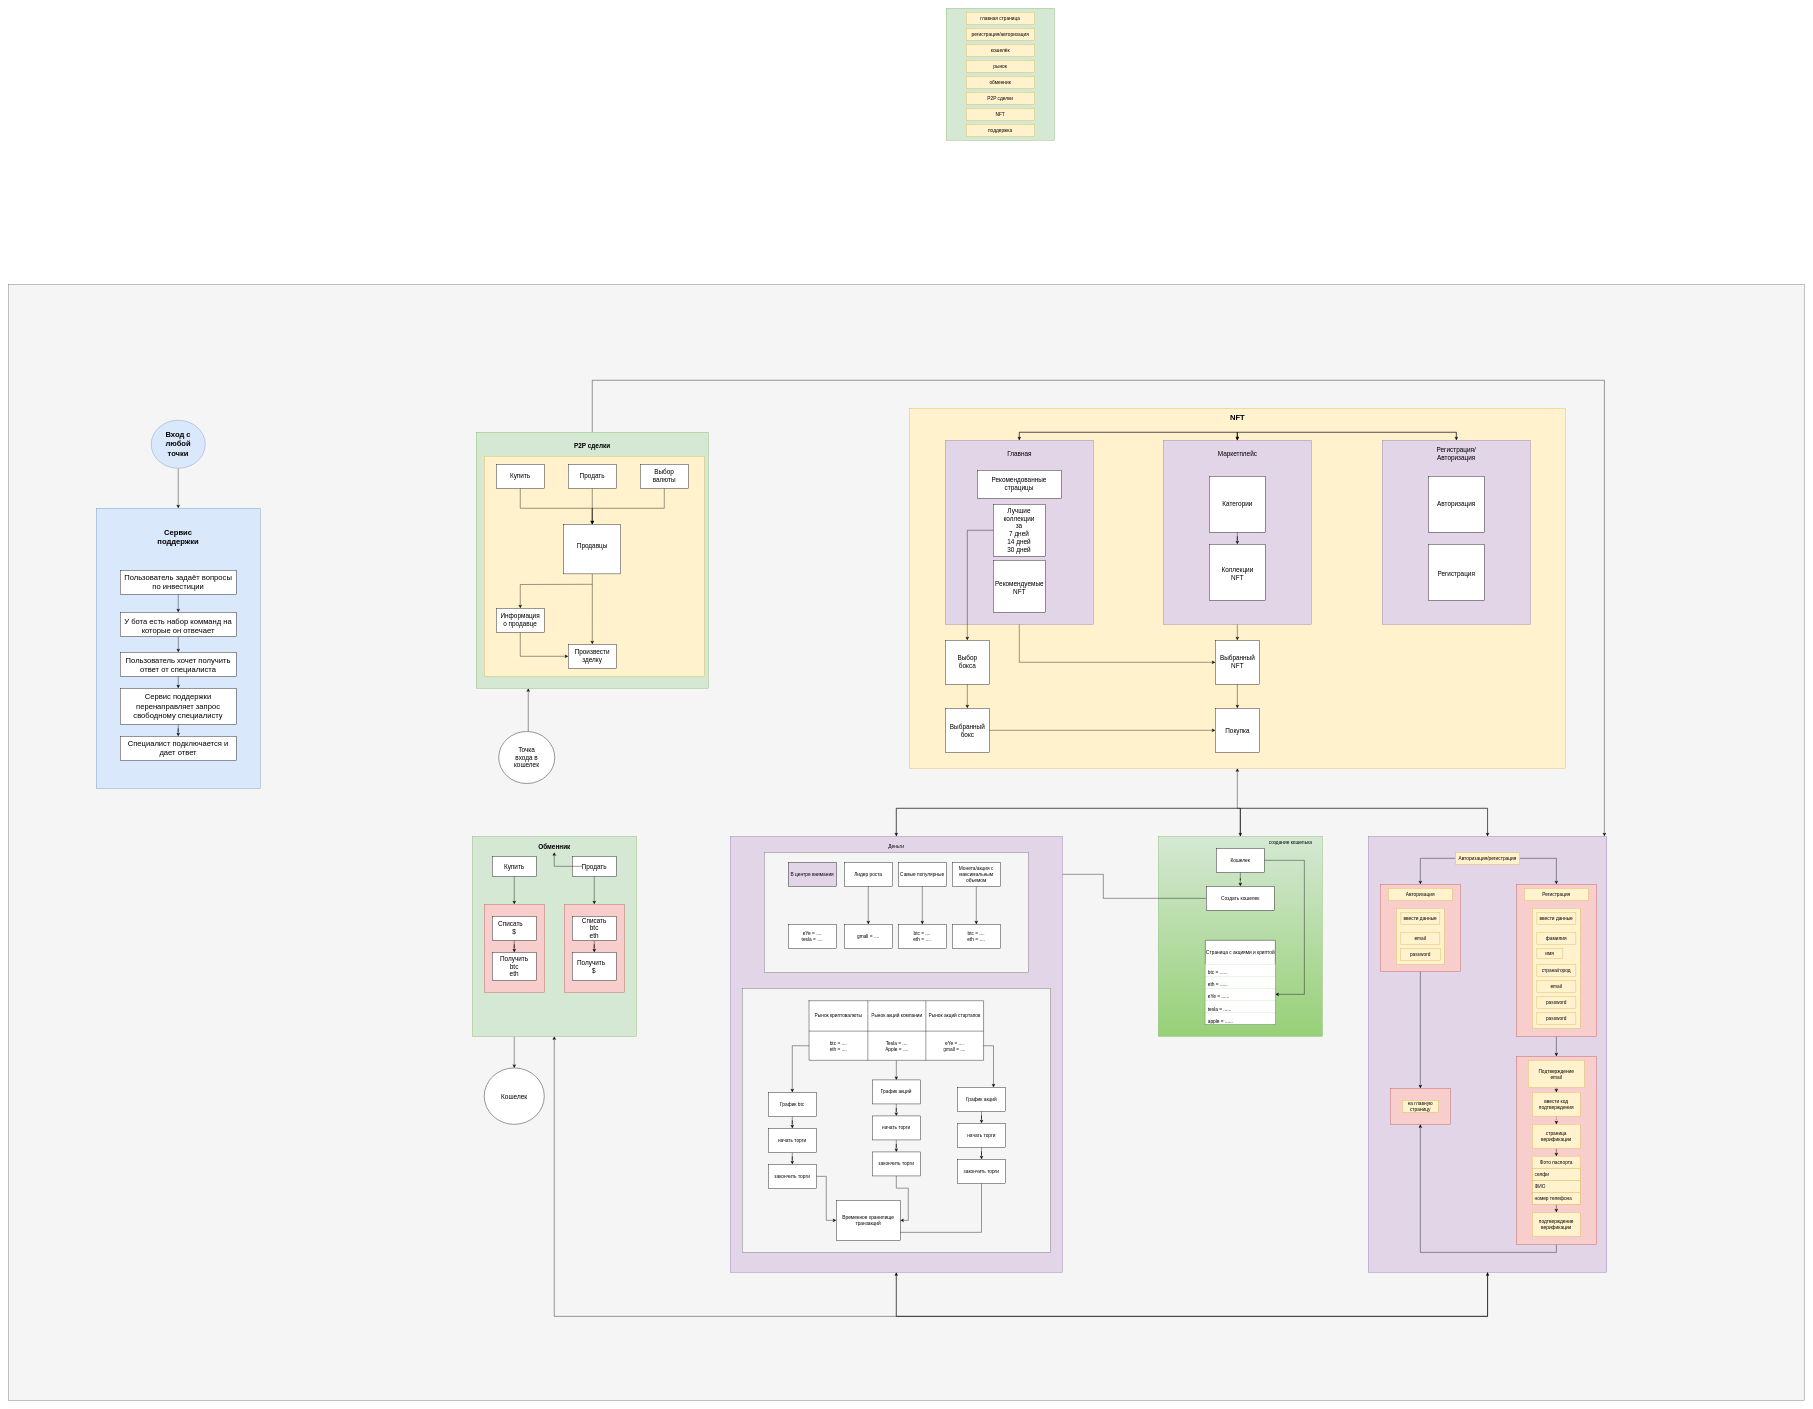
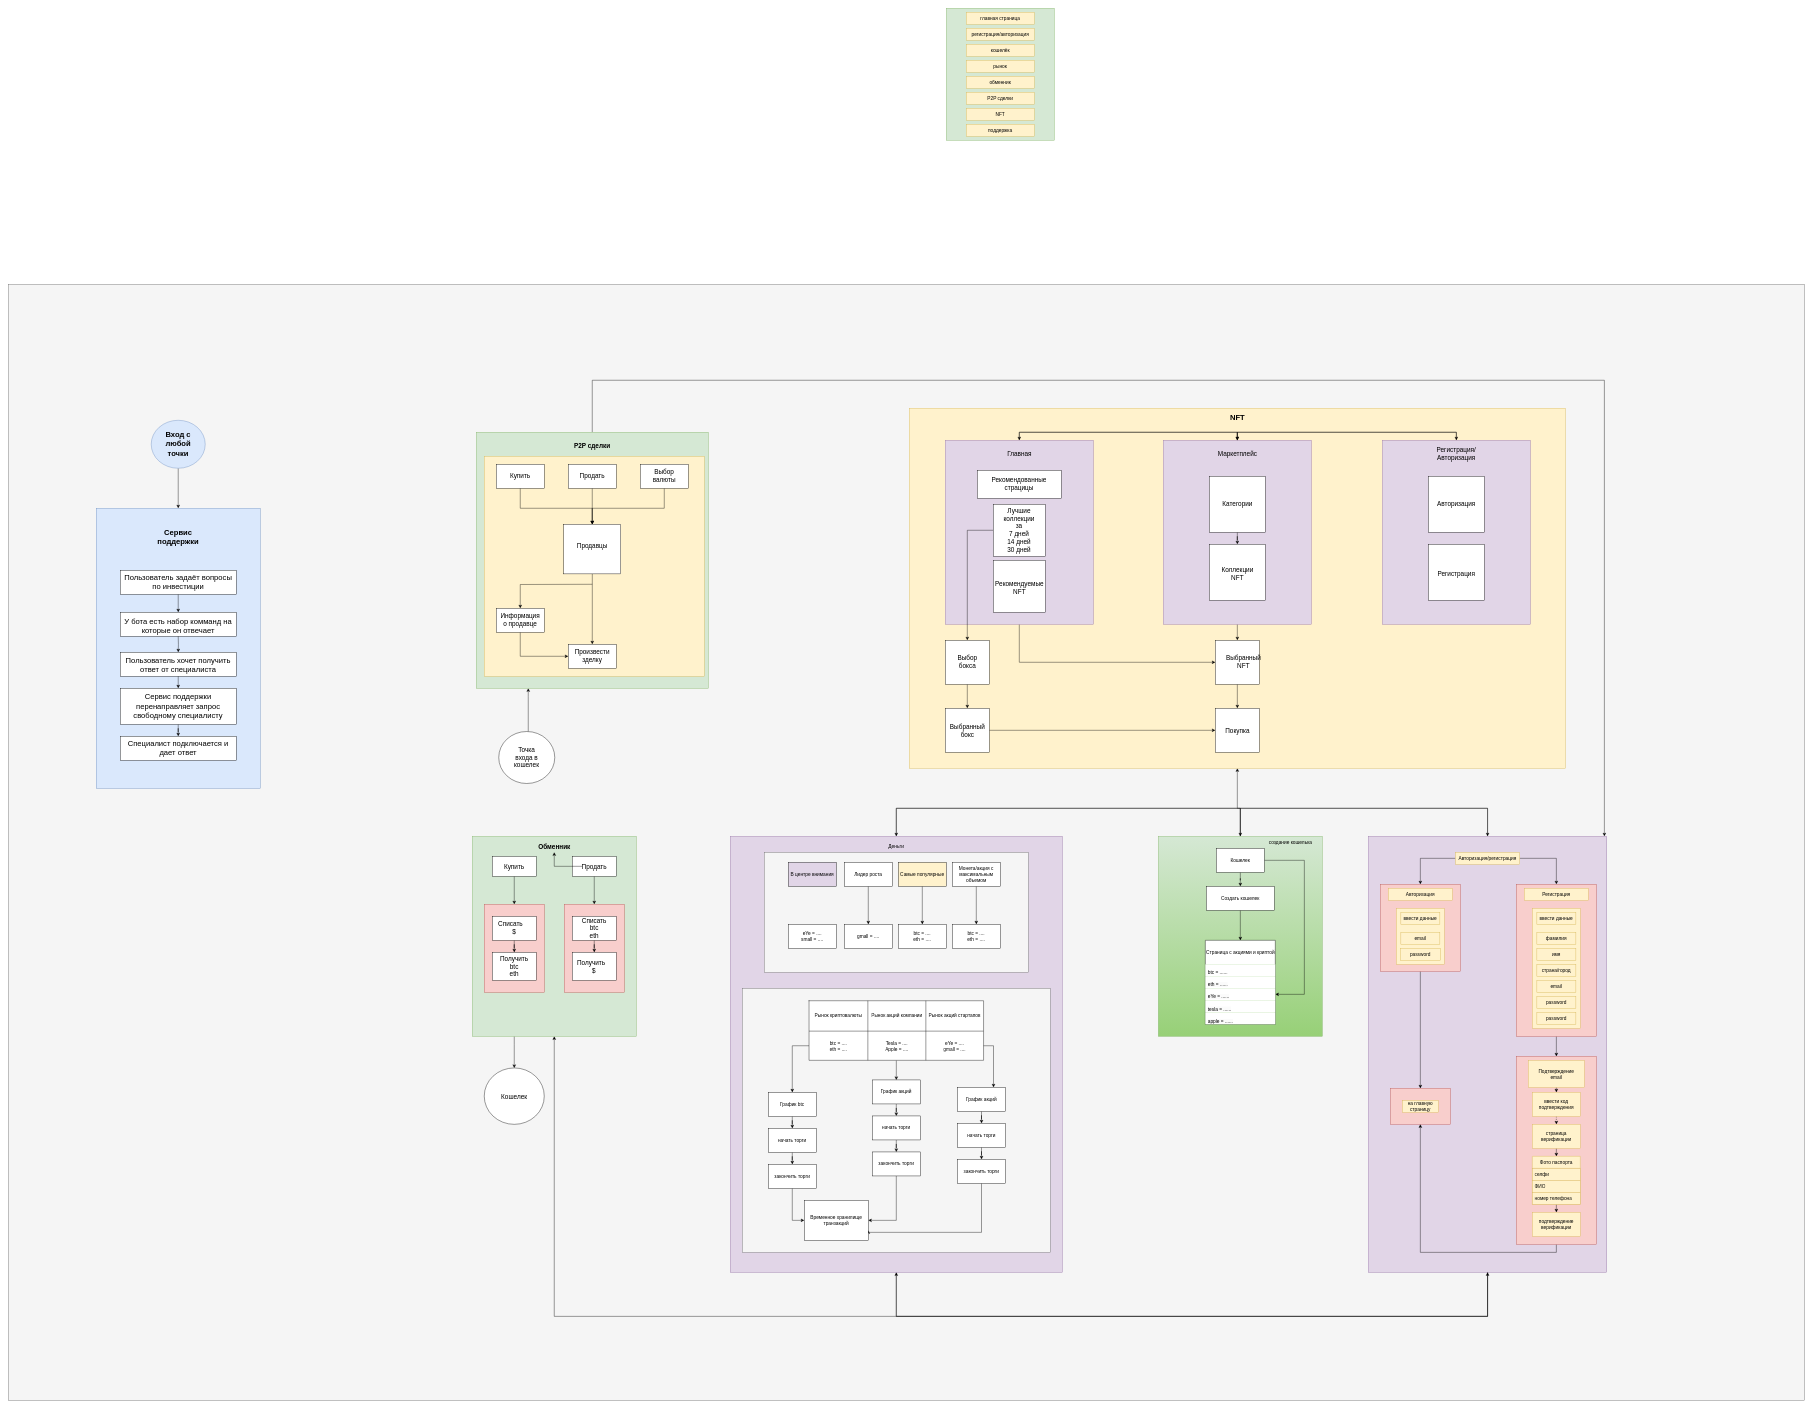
node "Выбранный NFT": moved (1237, 662) -> (1243, 662)
node "Самые популярные": fillcolor #ffffff -> #fff2cc
edge "Создать кошелек" -> "Монета/акция с максимальным объемом": now "Создать кошелек" -> "Страница с акциями и криптой"
node "eYe = ....tesla = ....": label "eYe = ....tesla = ...." -> "eYe = ....small = ...."
node "имя": size 26x10 -> 39x12
node "Временное хранилище транзакций": moved (868, 1220) -> (836, 1220)
